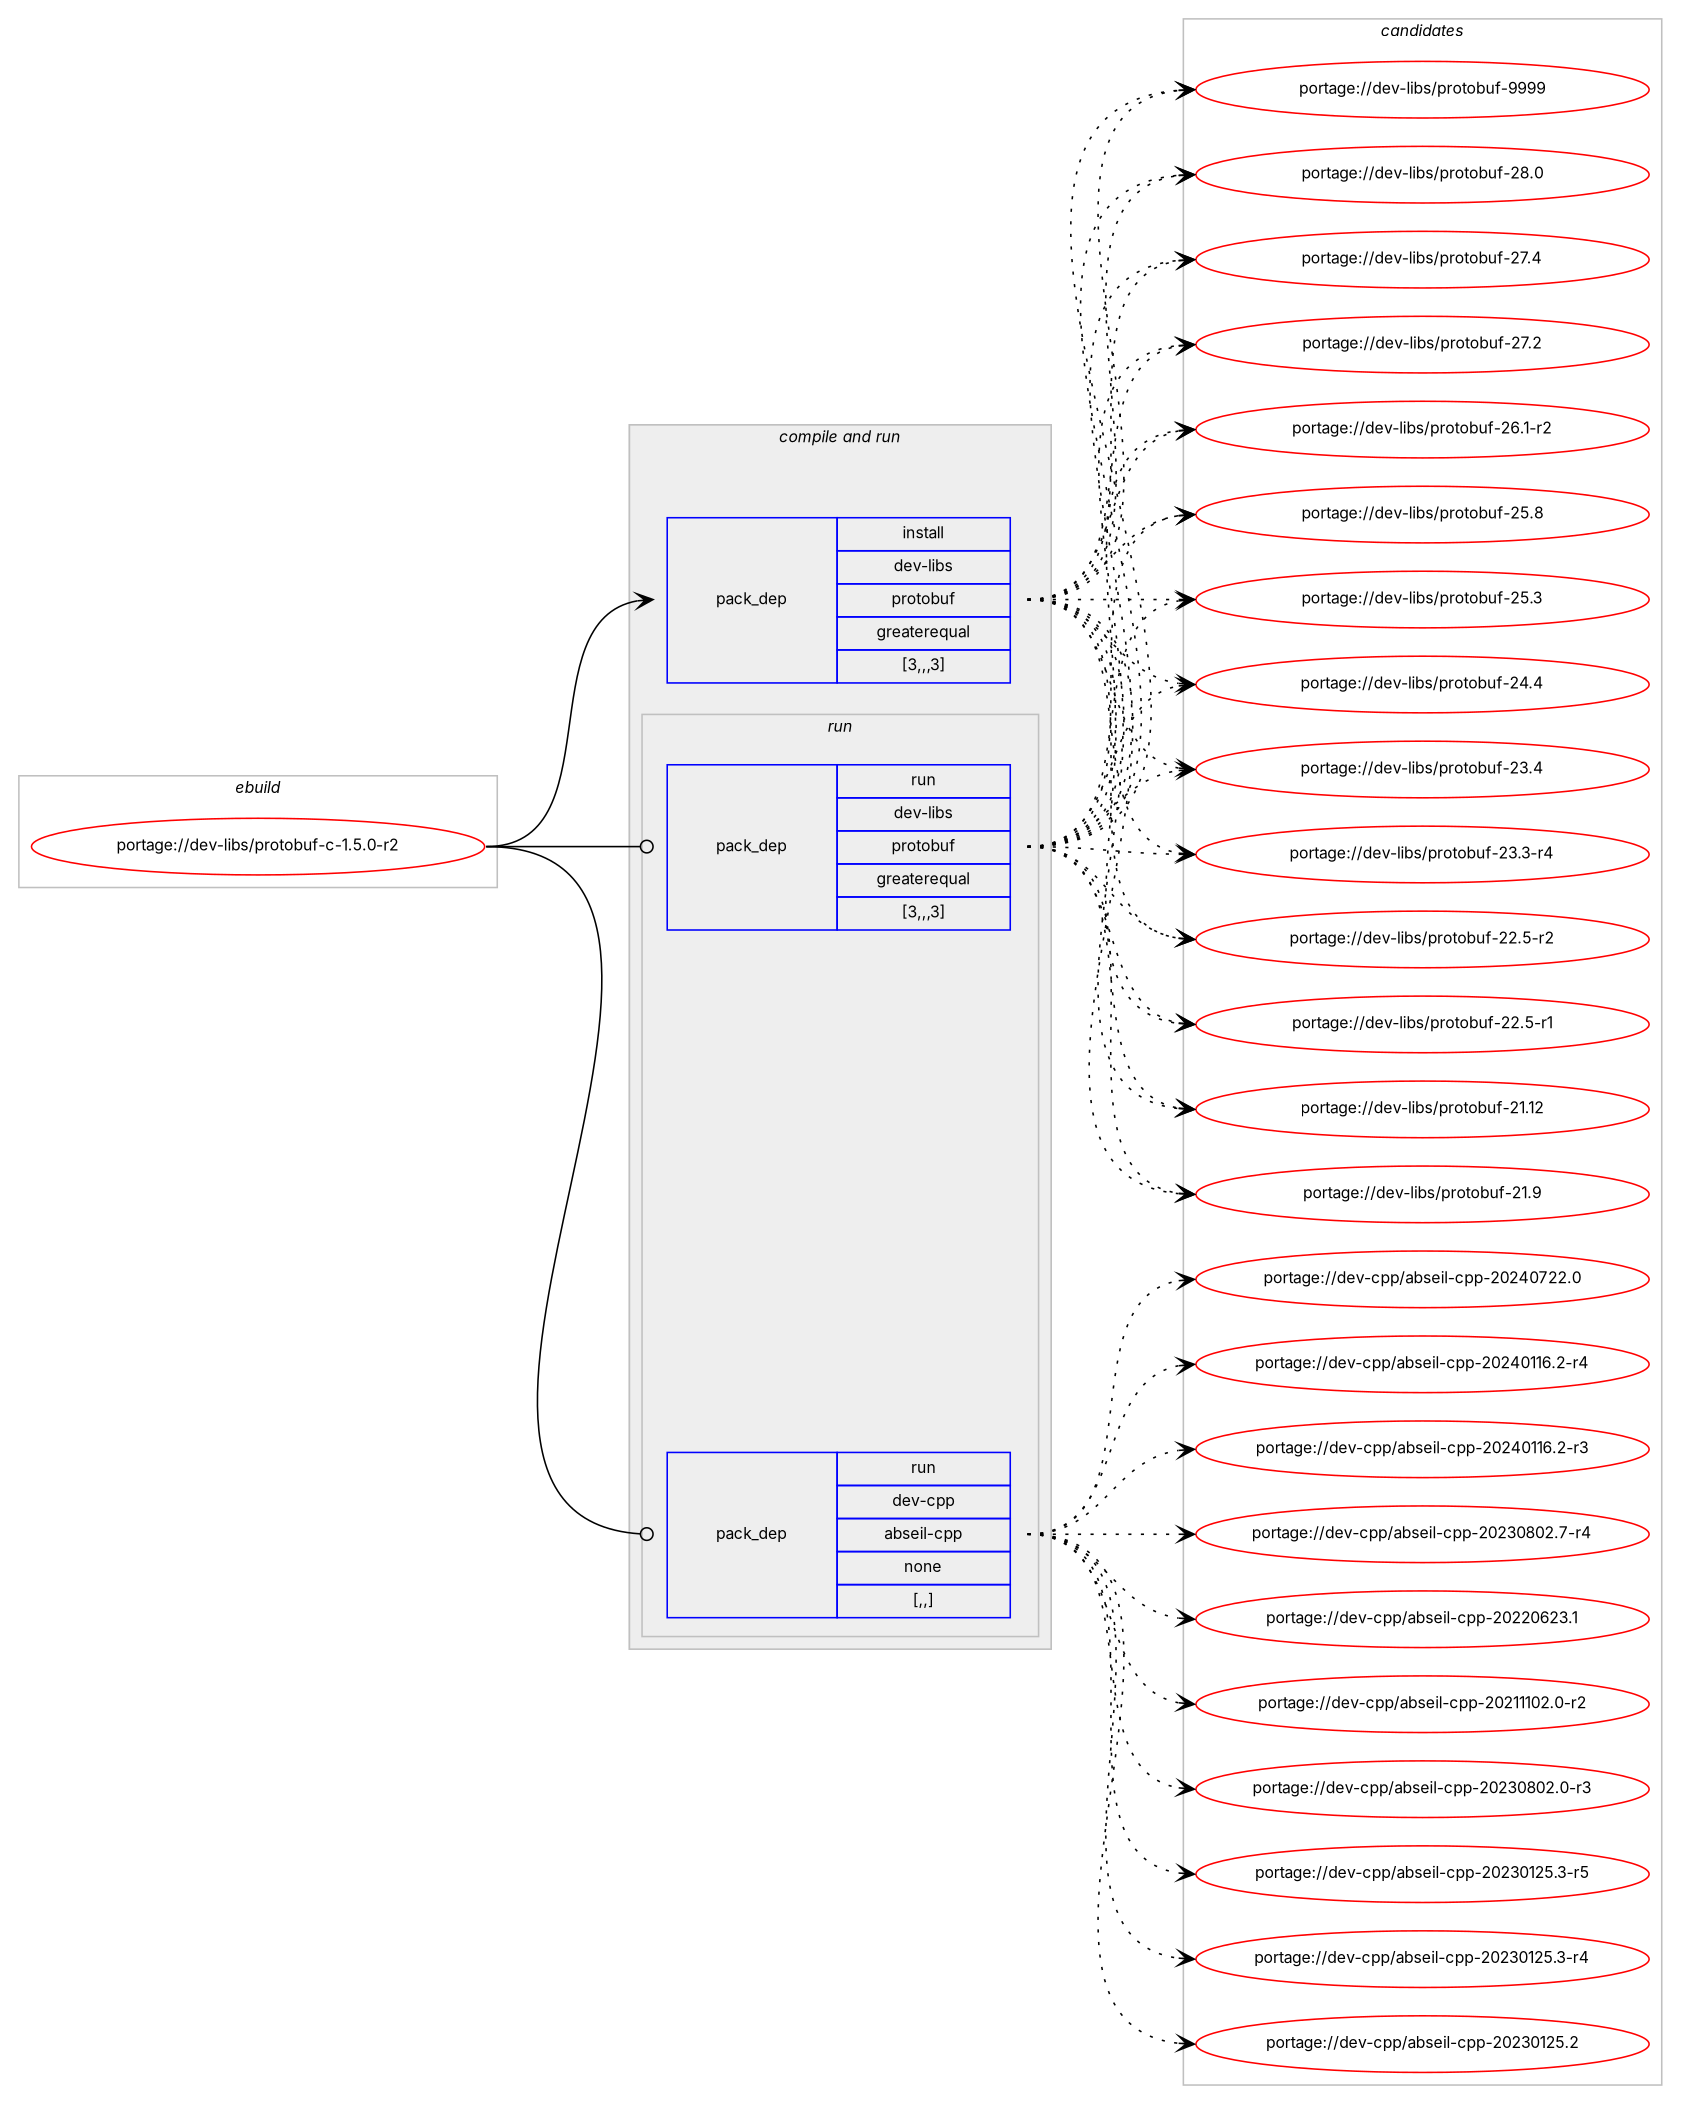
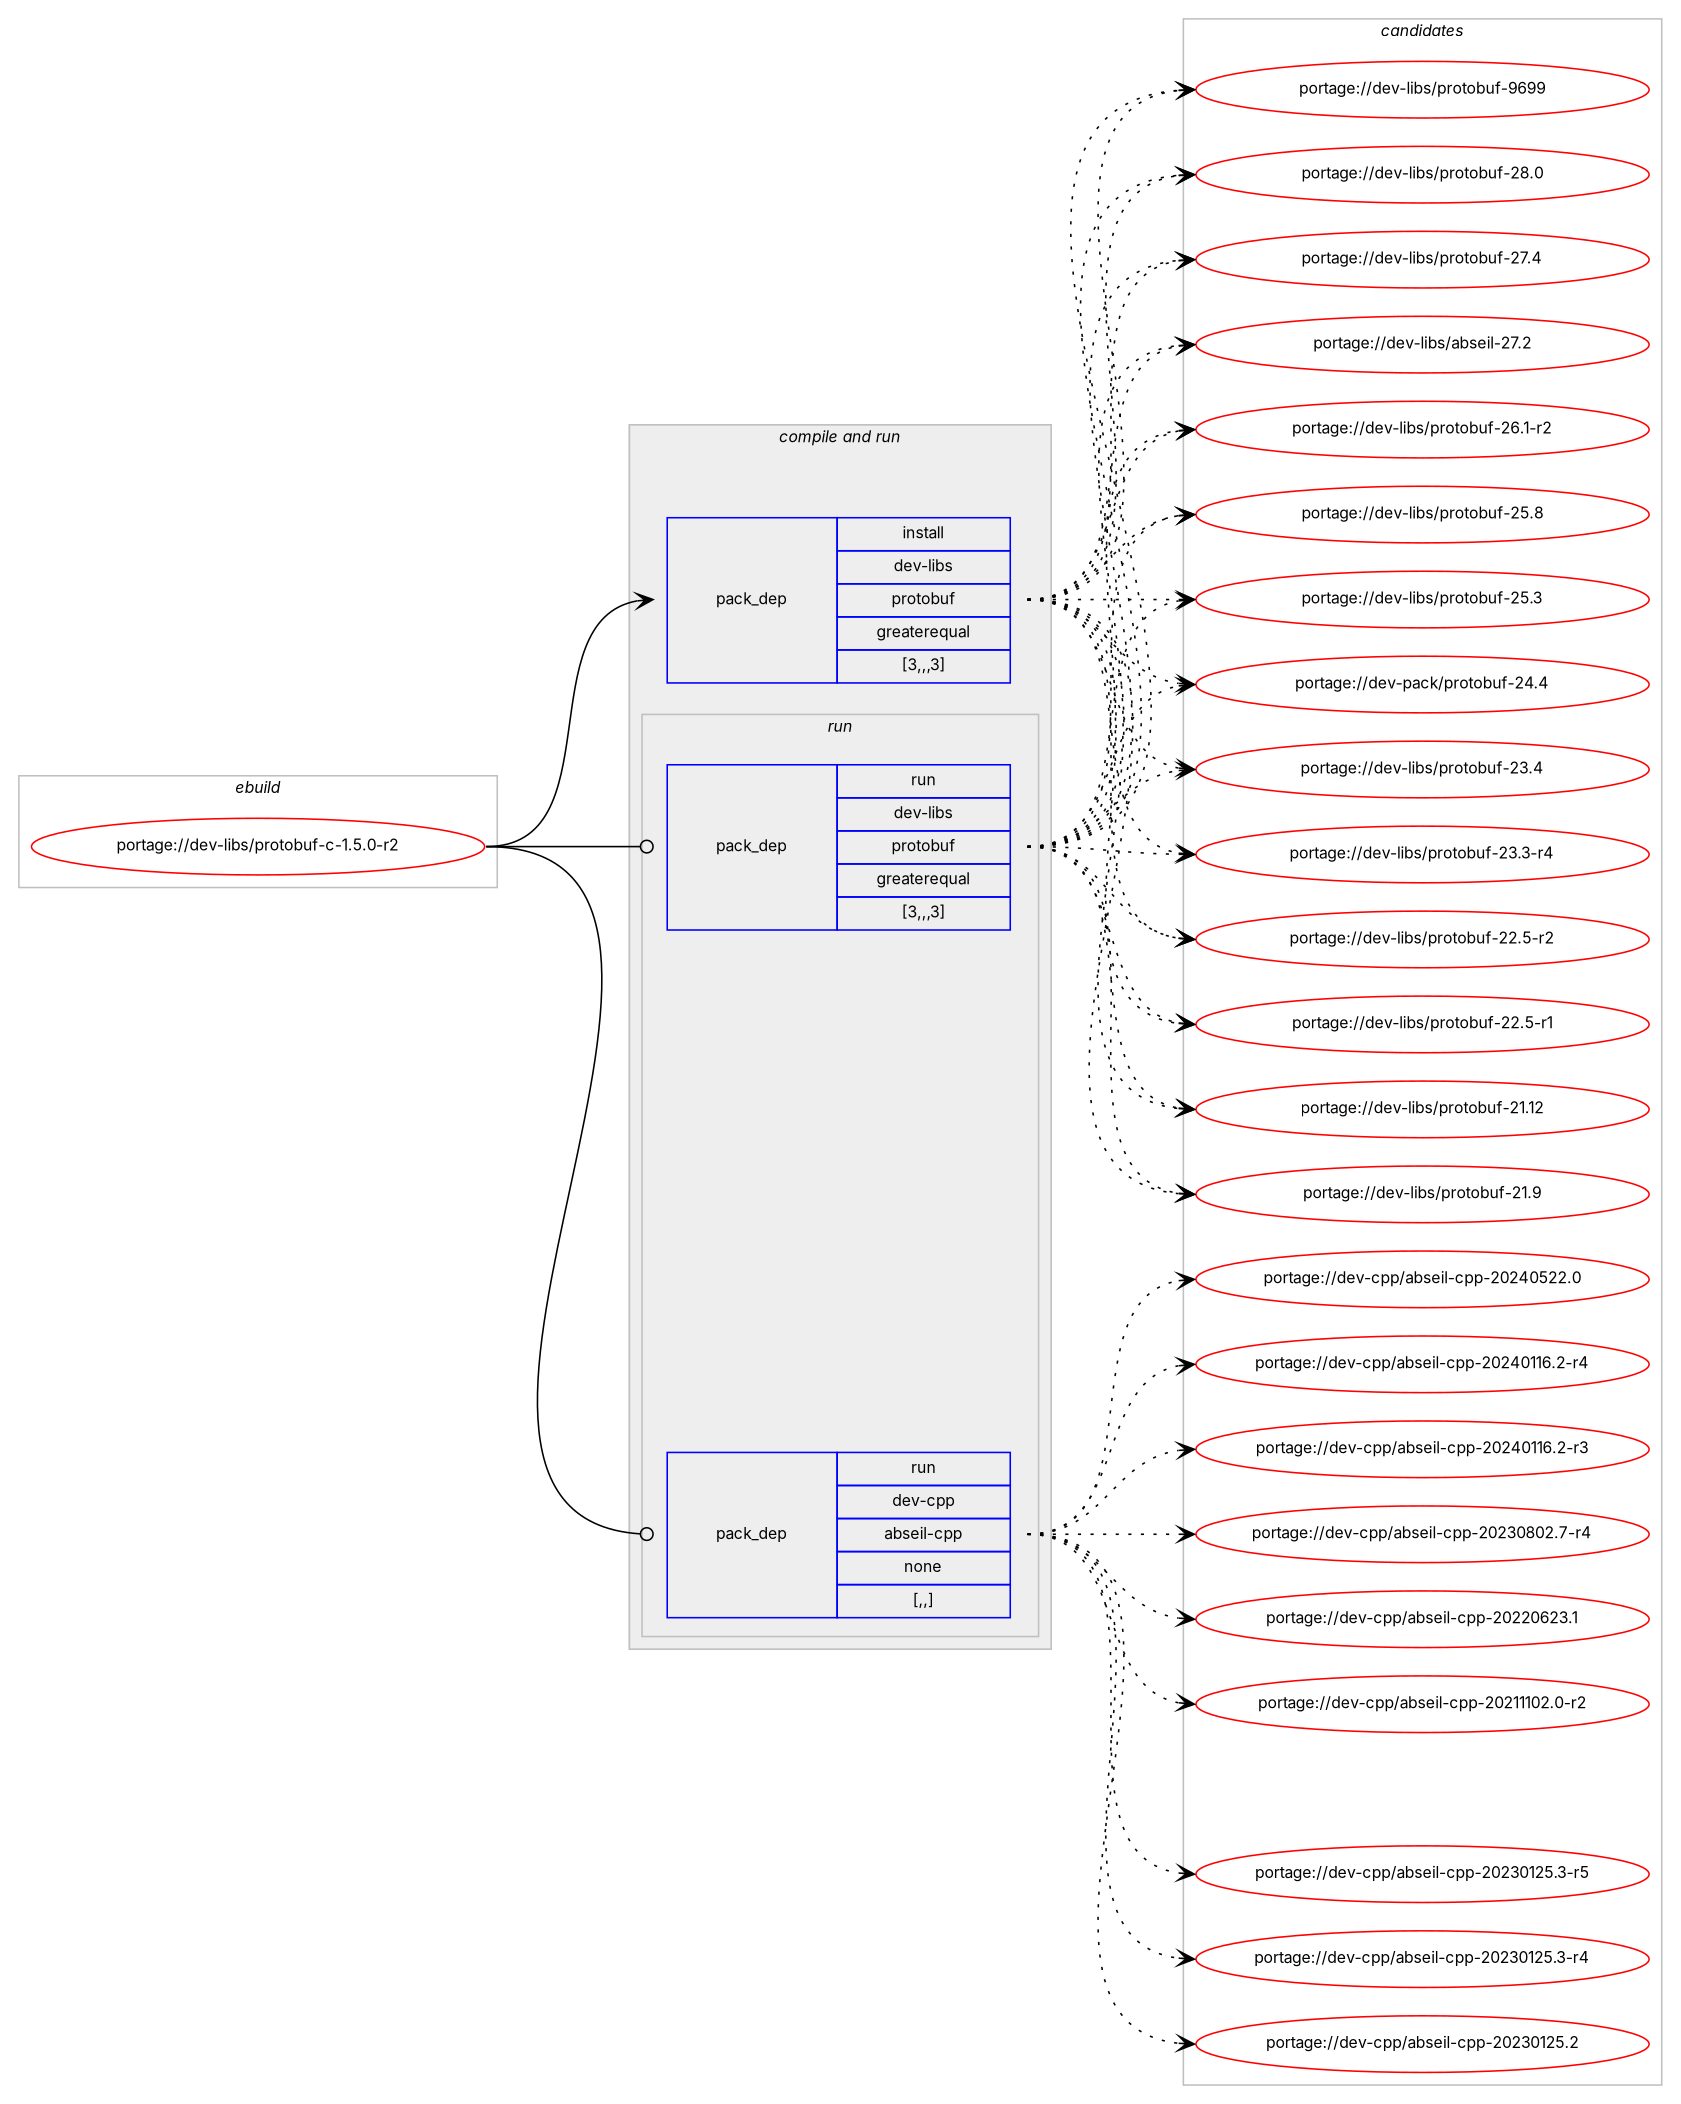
node "portage://dev-libs/protobuf-9999": label "portage://dev-libs/protobuf-9999" -> "portage://dev-libs/protobuf-9699"
node "portage://dev-libs/protobuf-27.2": label "portage://dev-libs/protobuf-27.2" -> "portage://dev-libs/abseil-27.2"
node "portage://dev-libs/protobuf-24.4": label "portage://dev-libs/protobuf-24.4" -> "portage://dev-pack/protobuf-24.4"
node "portage://dev-cpp/abseil-cpp-20240722.0": label "portage://dev-cpp/abseil-cpp-20240722.0" -> "portage://dev-cpp/abseil-cpp-20240522.0"
node "portage://dev-cpp/abseil-cpp-20230802.0-r3": removed
